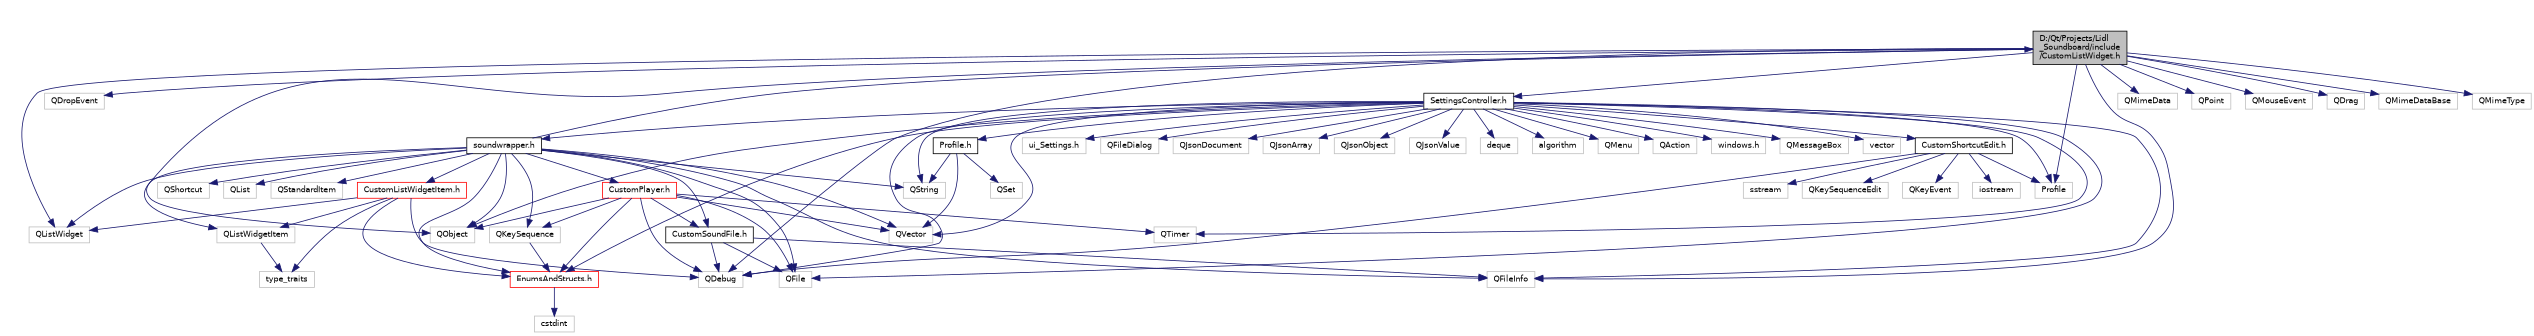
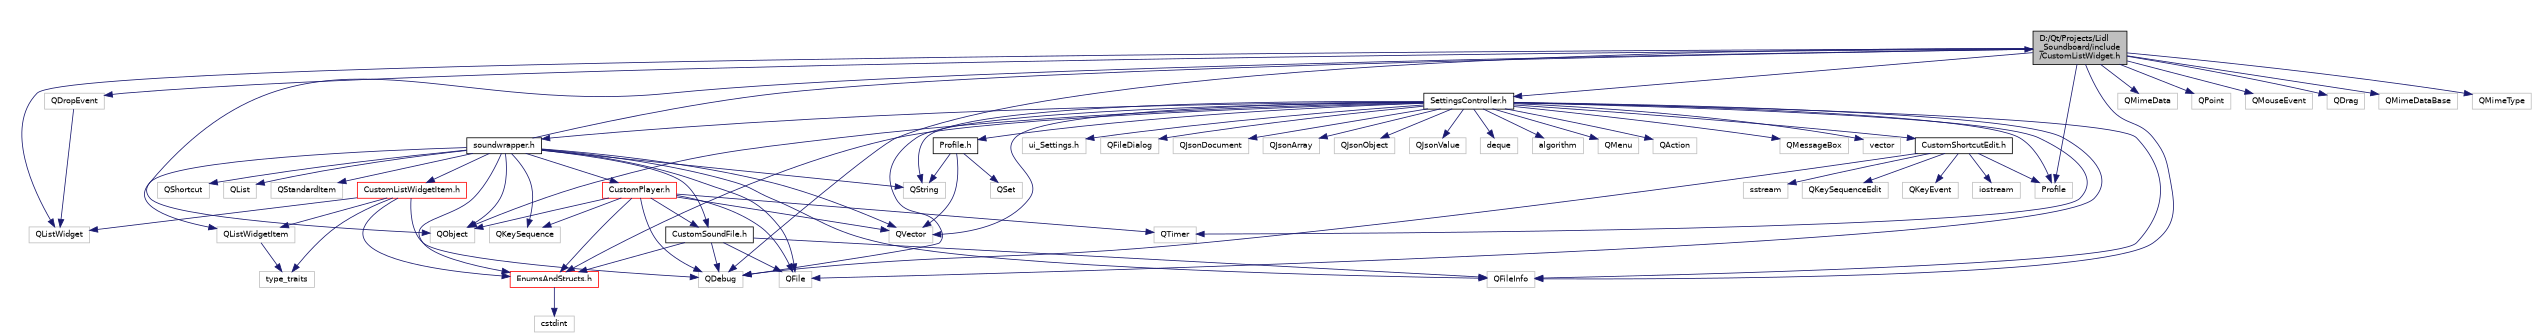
node "windows.h": removed
edge "soundwrapper.h" -> "QListWidget": now "QDropEvent" -> "QListWidget"
edge "QKeySequence" -> "EnumsAndStructs.h": now "CustomSoundFile.h" -> "EnumsAndStructs.h"
